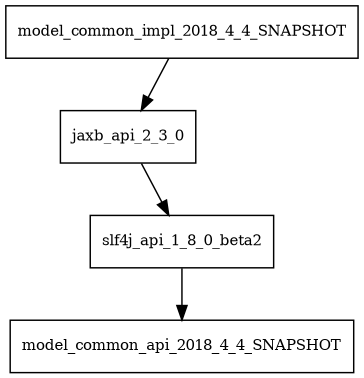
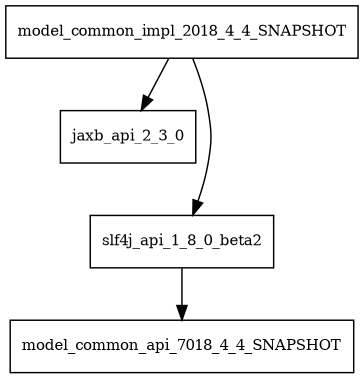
edge "jaxb_api_2_3_0" -> "slf4j_api_1_8_0_beta2": now "model_common_impl_2018_4_4_SNAPSHOT" -> "slf4j_api_1_8_0_beta2"
node "model_common_api_2018_4_4_SNAPSHOT": label "model_common_api_2018_4_4_SNAPSHOT" -> "model_common_api_7018_4_4_SNAPSHOT"
